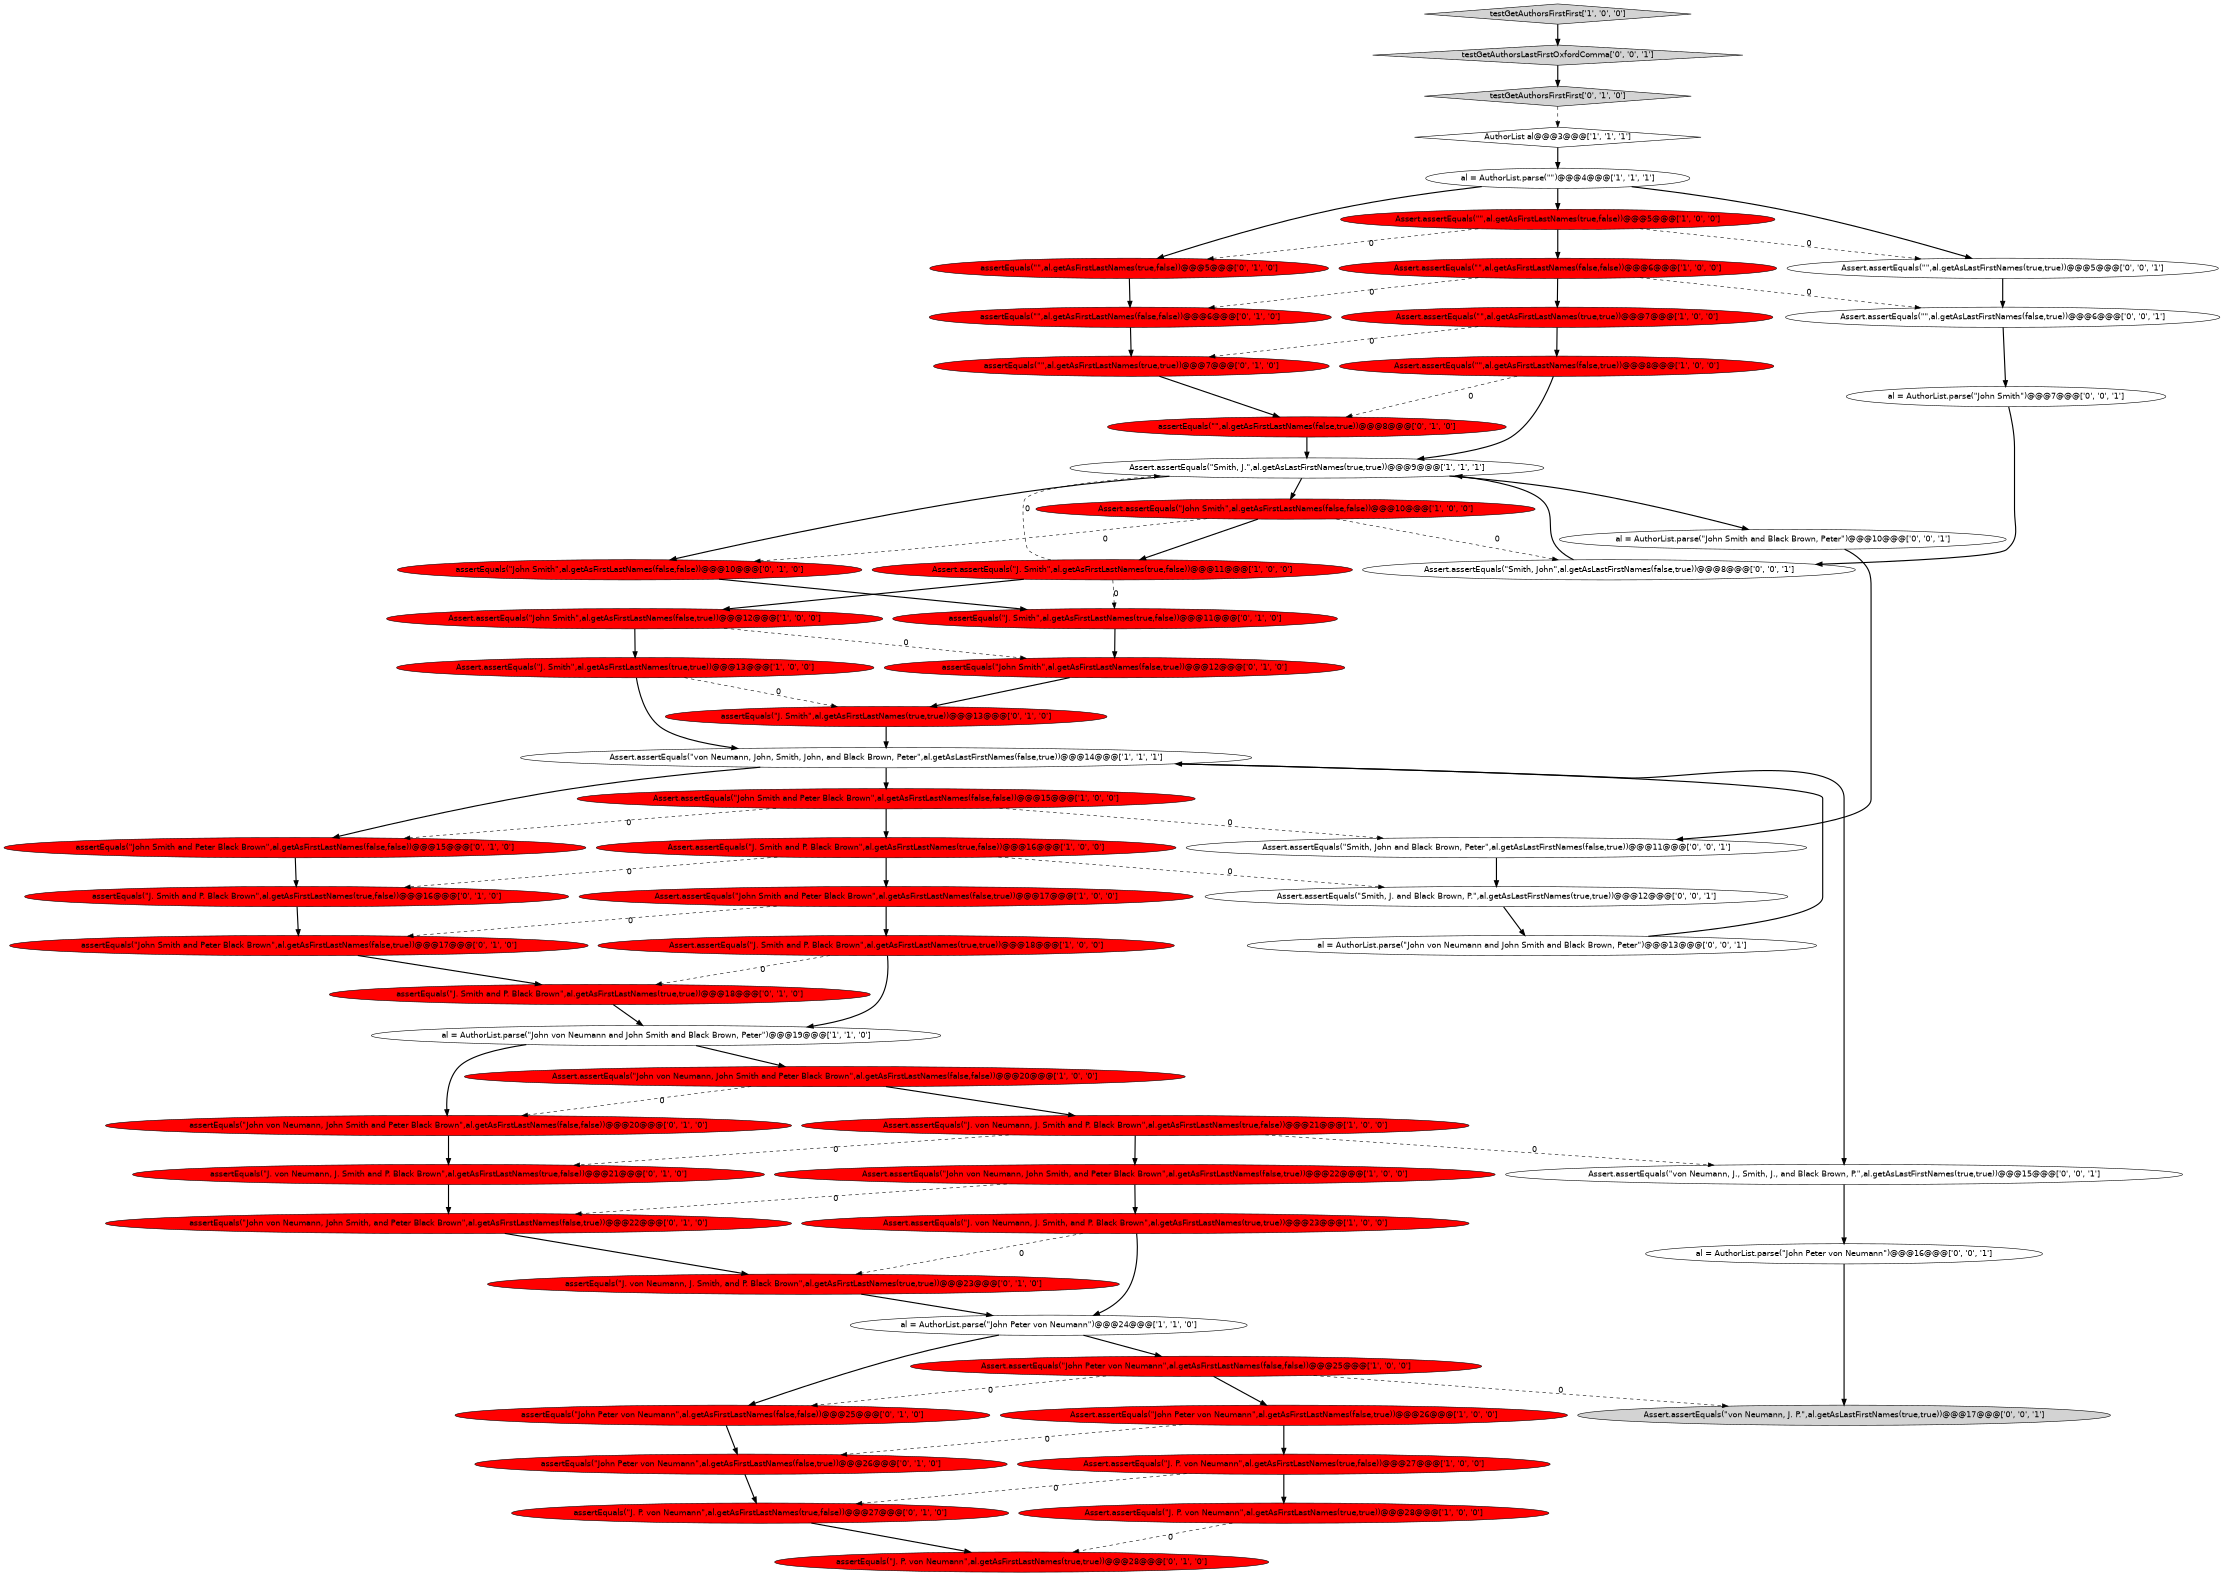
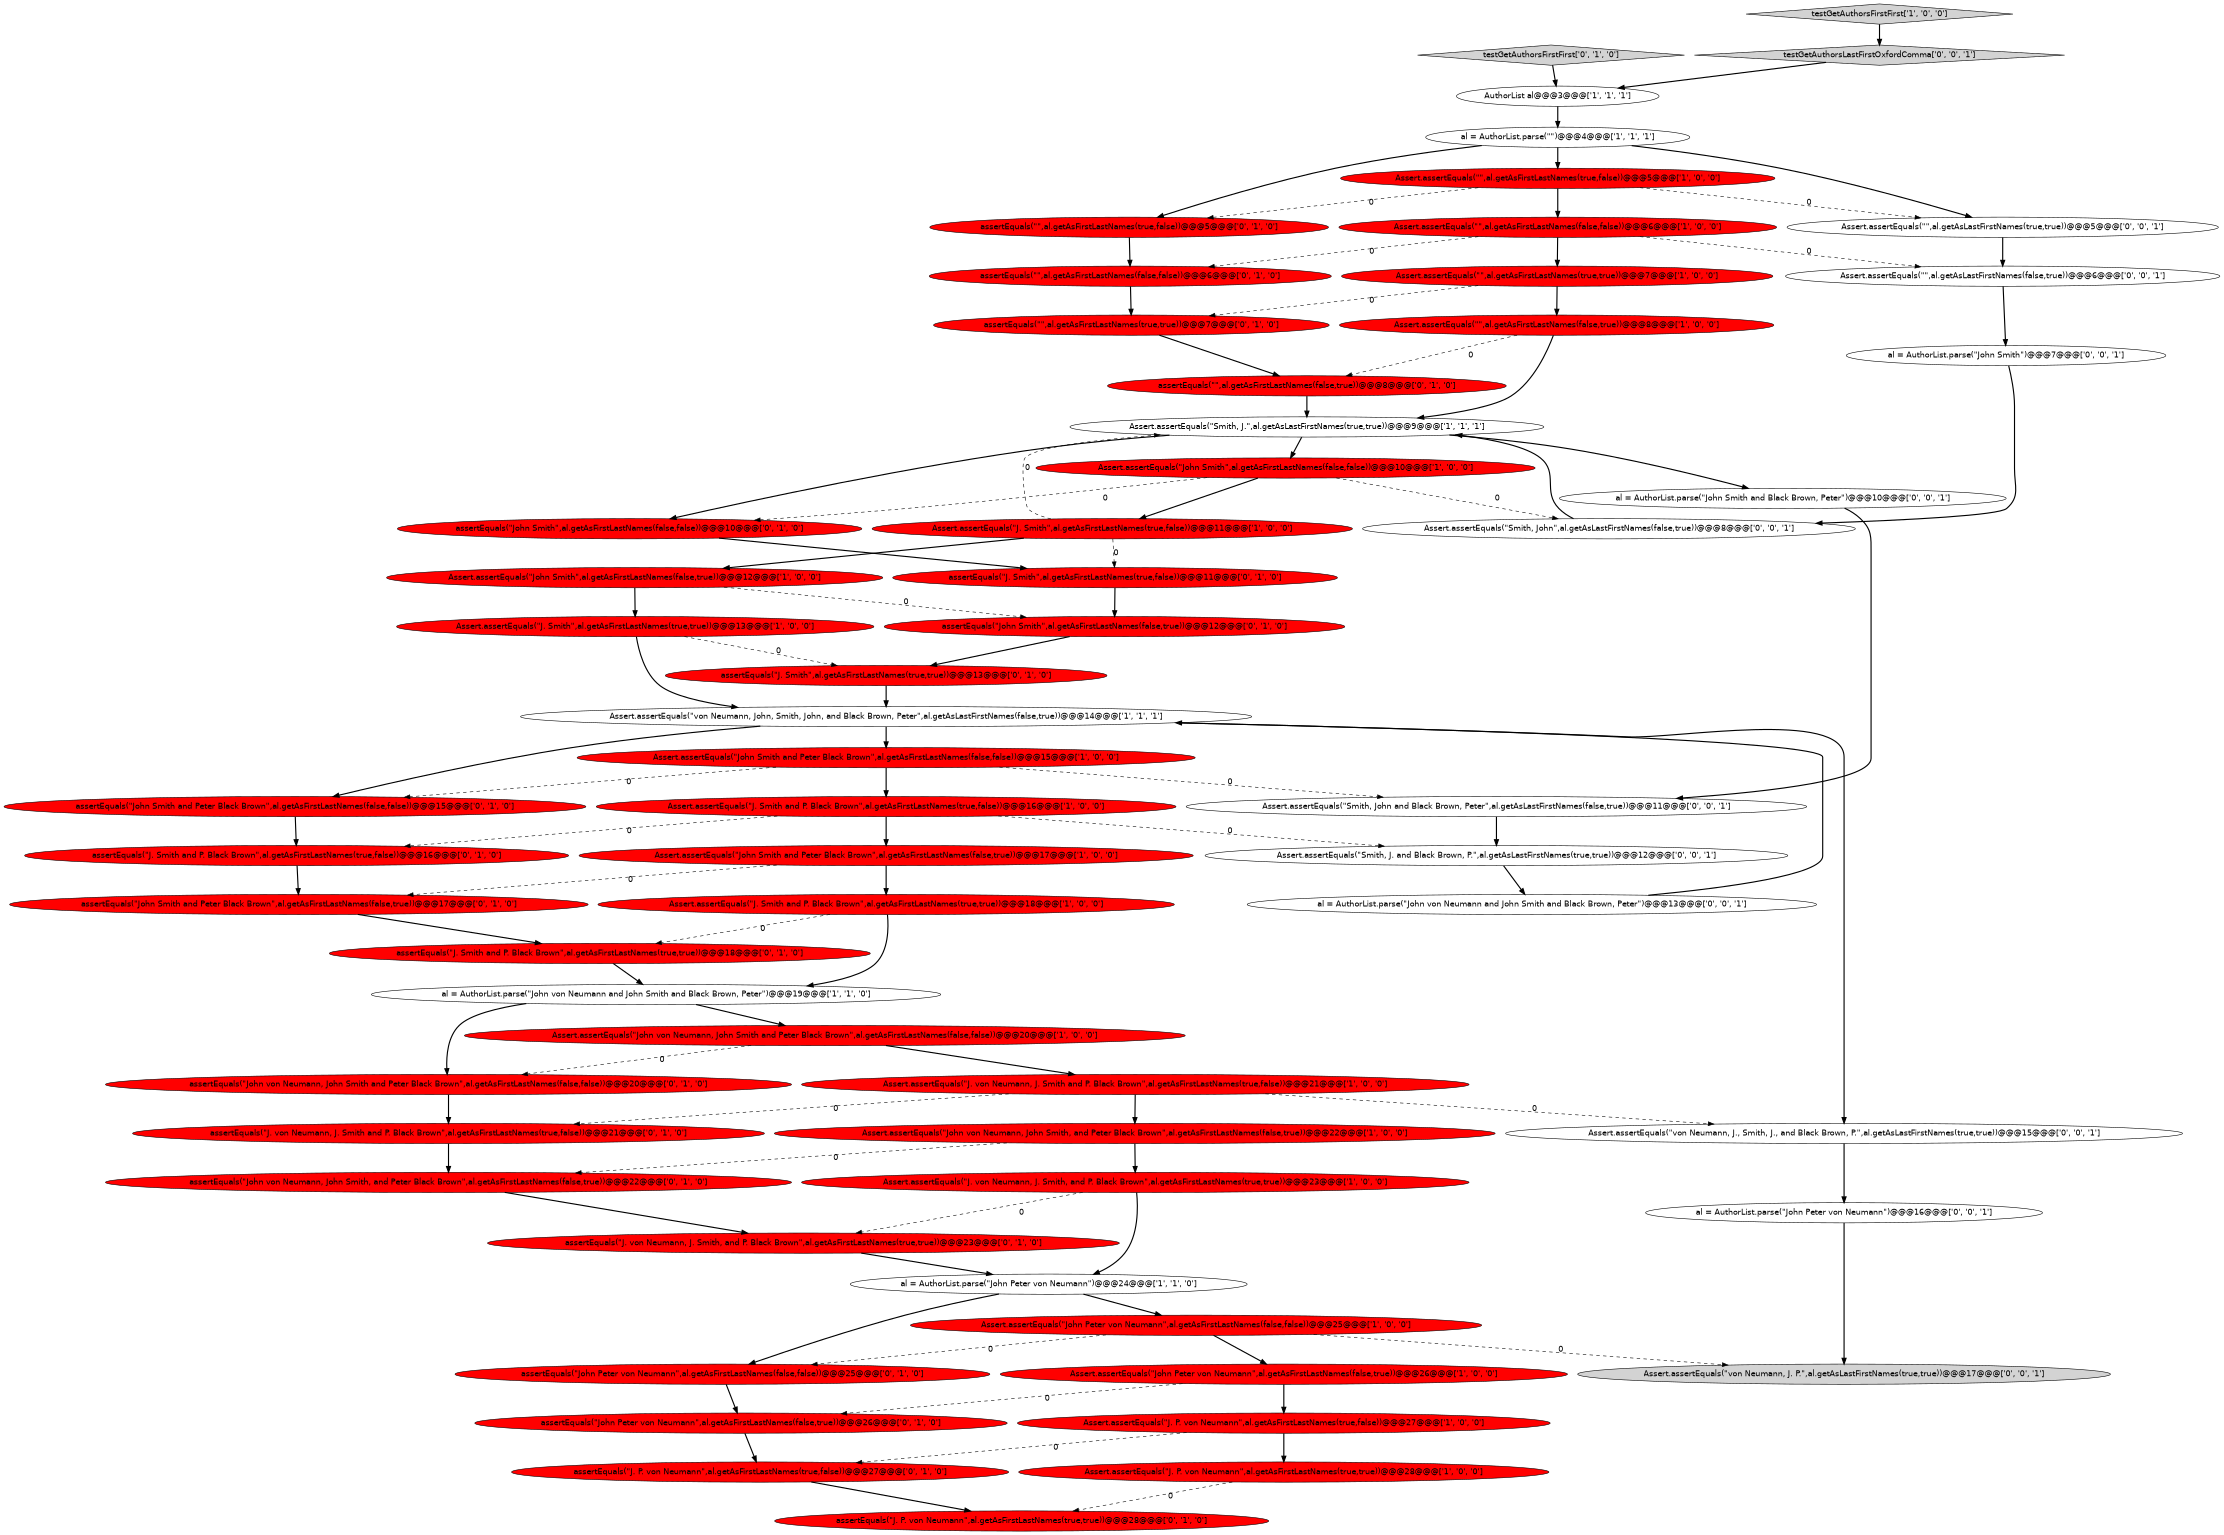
edge "testGetAuthorsLastFirstOxfordComma['0', '0', '1']" -> "testGetAuthorsFirstFirst['0', '1', '0']": now "testGetAuthorsLastFirstOxfordComma['0', '0', '1']" -> "AuthorList al@@@3@@@['1', '1', '1']"
edge "testGetAuthorsFirstFirst['0', '1', '0']" -> "AuthorList al@@@3@@@['1', '1', '1']": style dashed -> bold
node "AuthorList al@@@3@@@['1', '1', '1']": shape diamond -> ellipse
